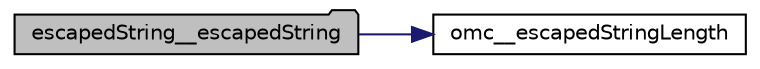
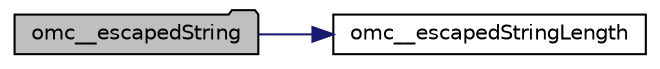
node "escapedString__escapedString": label "escapedString__escapedString" -> "omc__escapedString"
